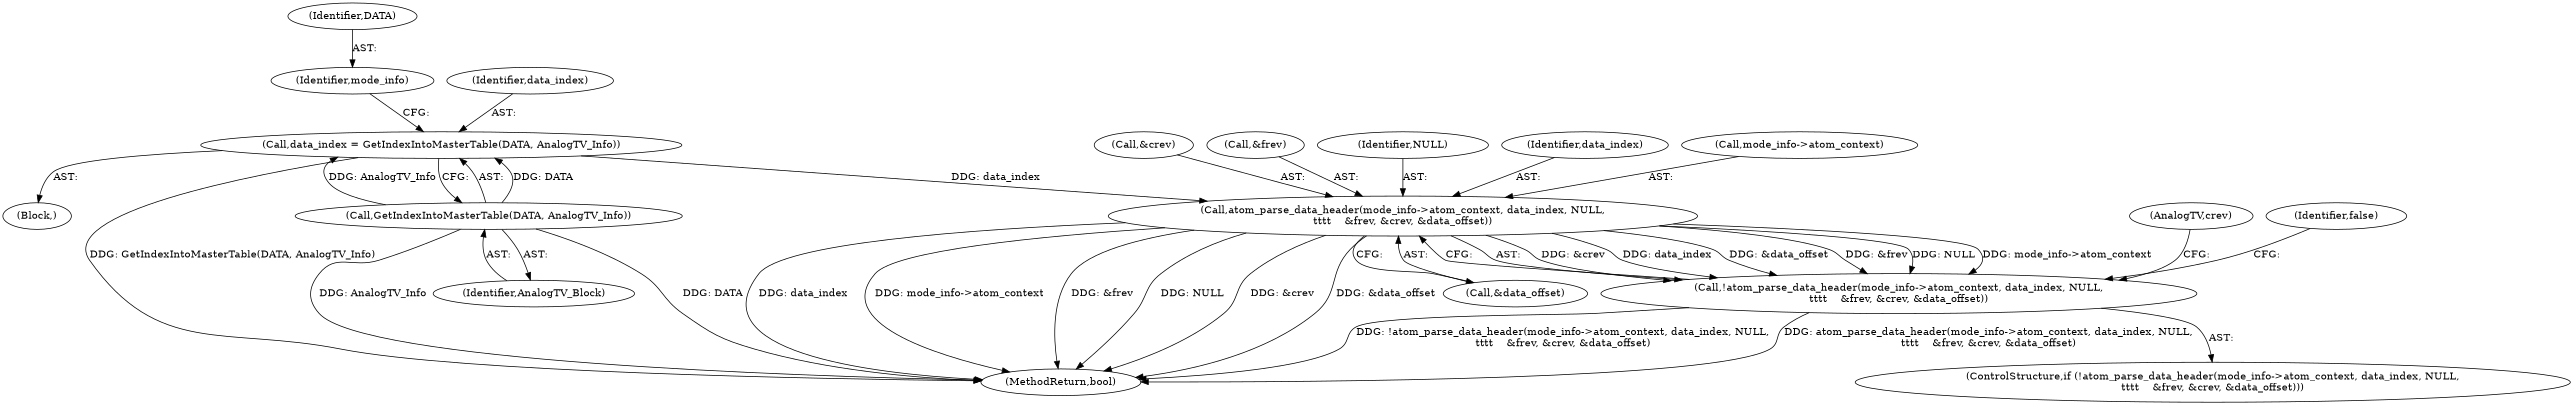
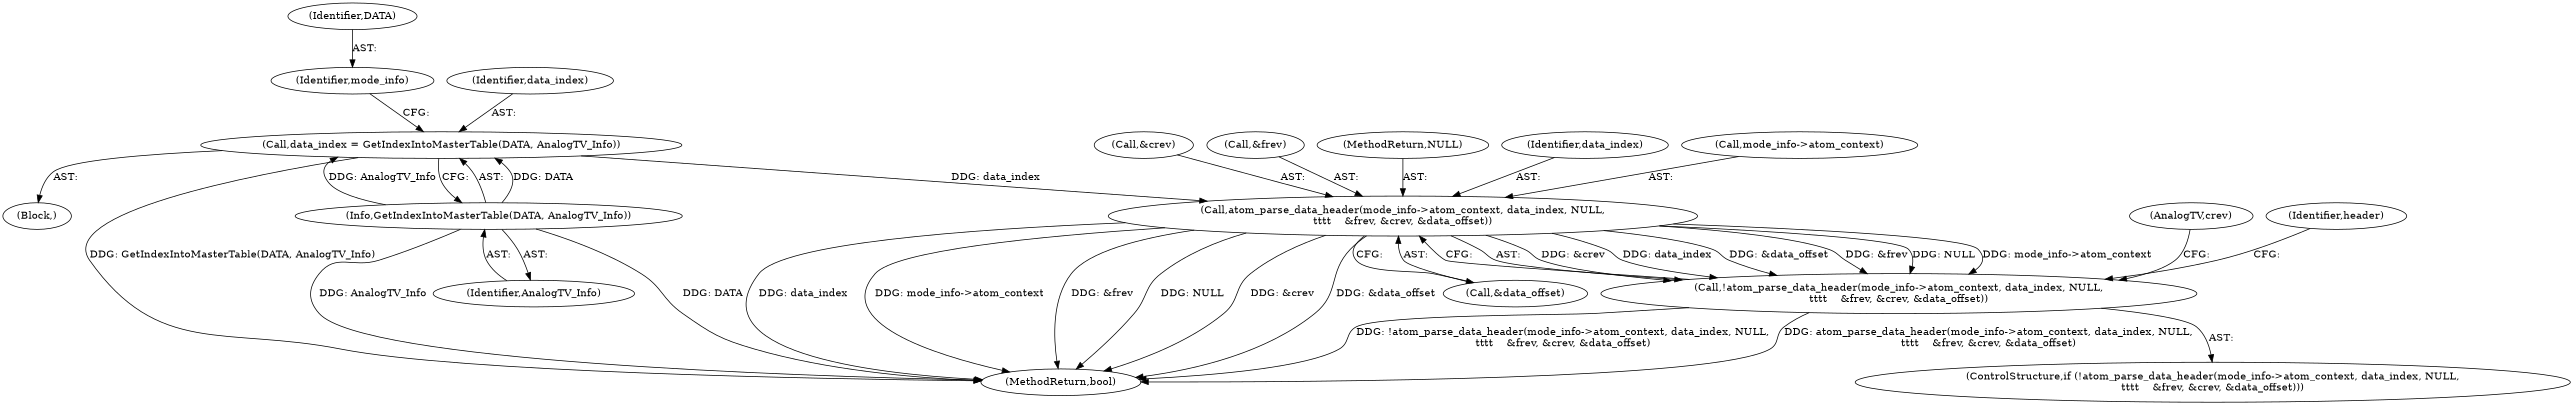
node "(Identifier,NULL)": label "(Identifier,NULL)" -> "(MethodReturn,NULL)"
node "(Call,GetIndexIntoMasterTable(DATA, AnalogTV_Info))": label "(Call,GetIndexIntoMasterTable(DATA, AnalogTV_Info))" -> "(Info,GetIndexIntoMasterTable(DATA, AnalogTV_Info))"
node "(Identifier,false)": label "(Identifier,false)" -> "(Identifier,header)"
node "(Identifier,AnalogTV_Block)": label "(Identifier,AnalogTV_Block)" -> "(Identifier,AnalogTV_Info)"
